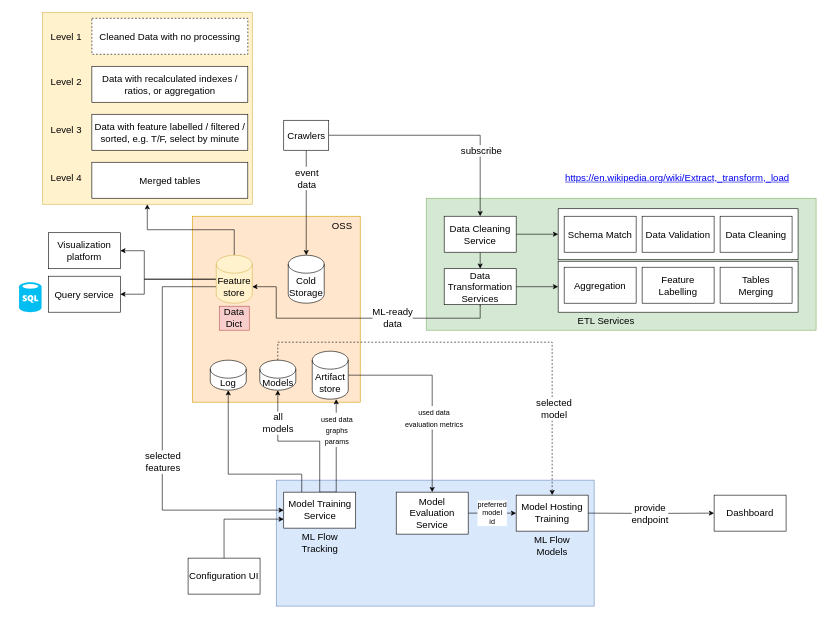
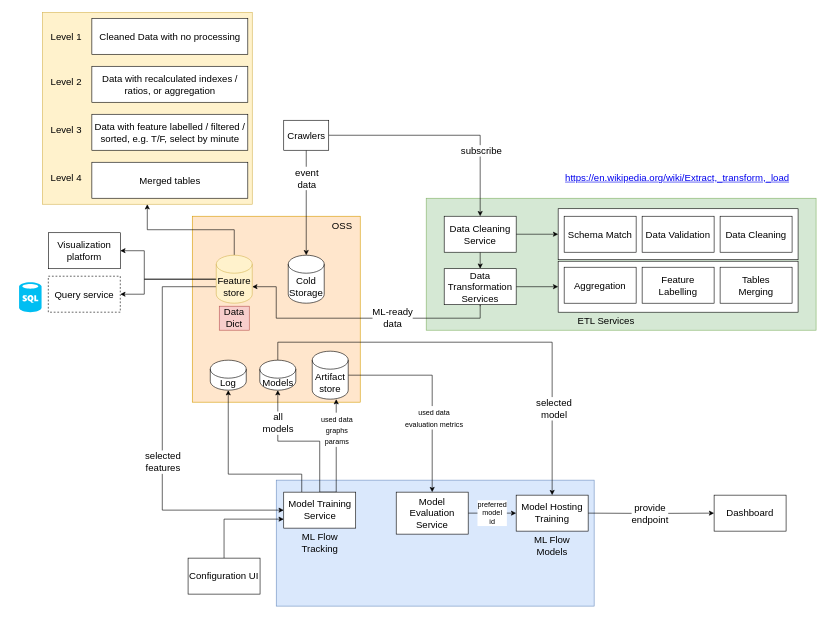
node "Cleaned Data with no processing": style dashed -> solid
node "Query service": style solid -> dashed
edge "Models" -> "Model Hosting Training": style dashed -> solid
